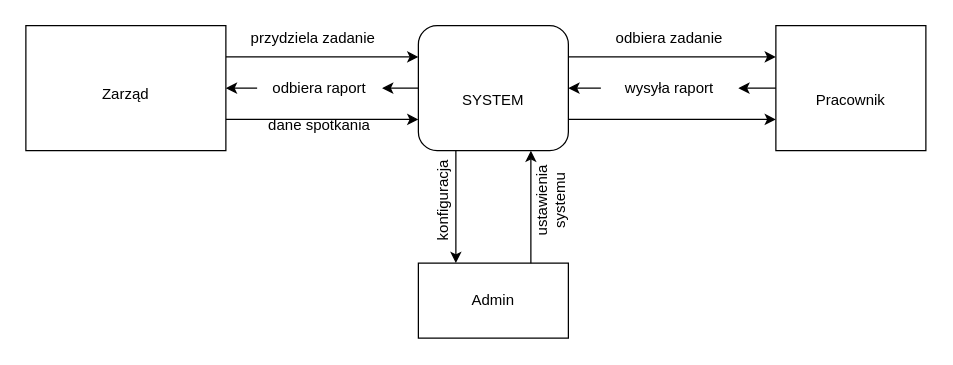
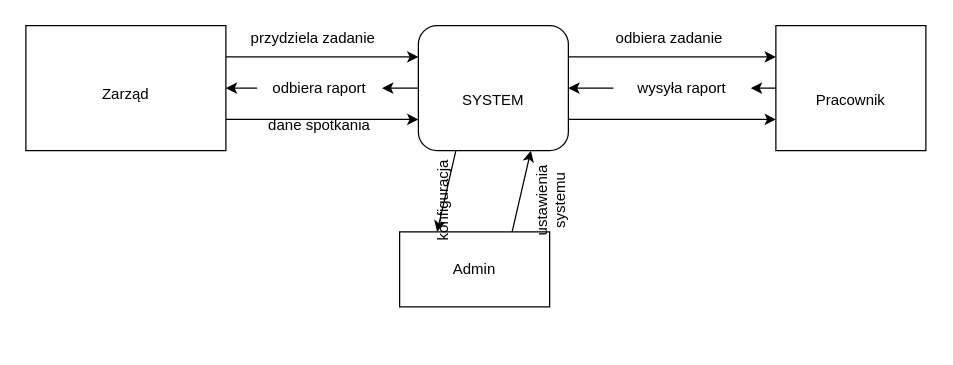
node "wysyła raport": moved (669, 88) -> (682, 88)
node "Admin": moved (493, 301) -> (474, 269)
